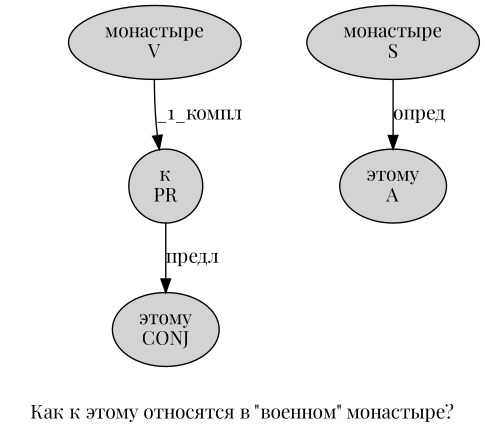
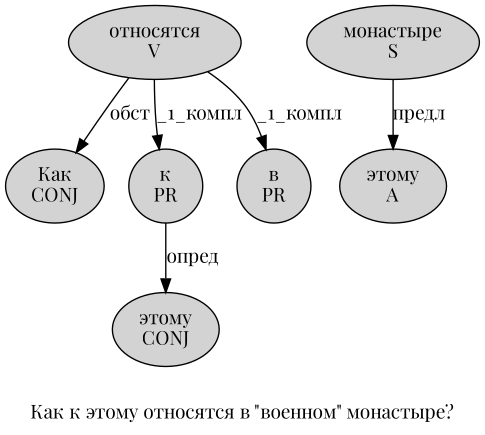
node "монастыре V": label "монастыре V" -> "относятся V"
edge "монастыре S" -> "этому A": label "опред" -> "предл"
node "Как CONJ": added
node "в PR": added
edge "к PR" -> "этому CONJ": label "предл" -> "опред"
